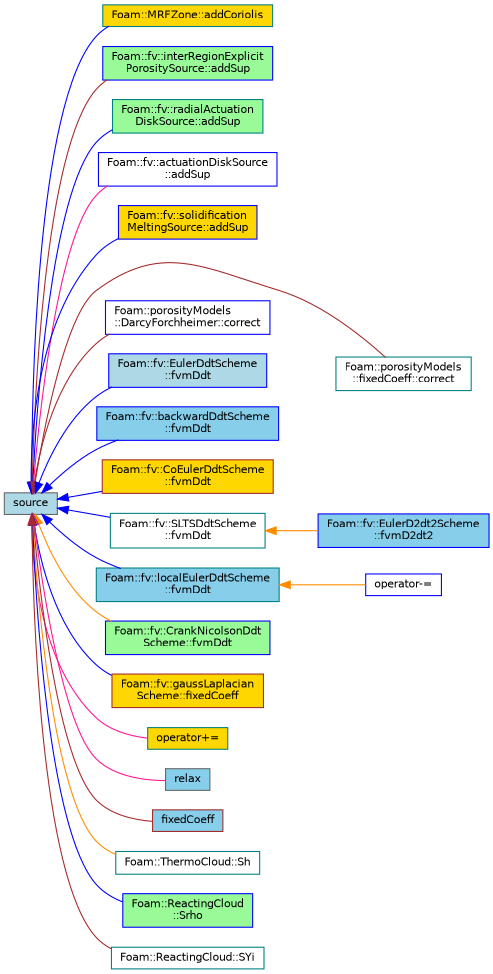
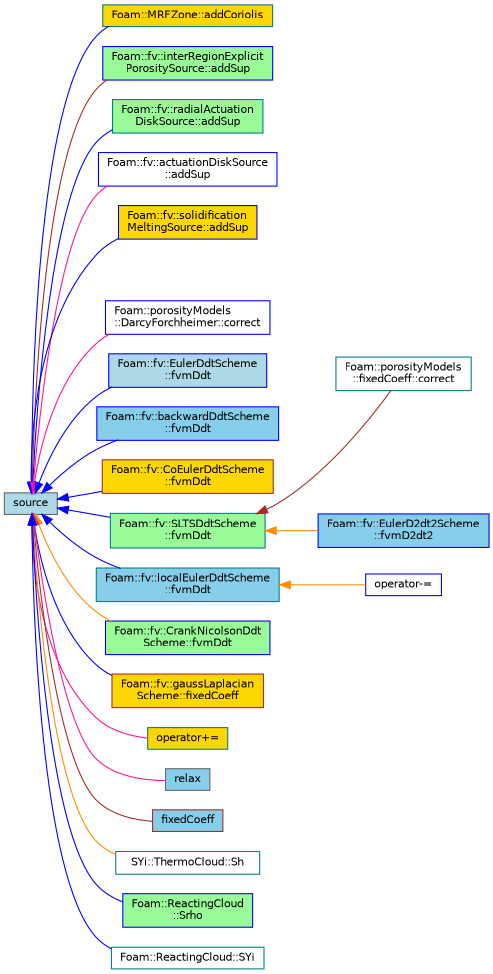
edge "Foam::porosityModels ::fixedCoeff::correct" -> "source": now "Foam::porosityModels ::fixedCoeff::correct" -> "Foam::fv::SLTSDdtScheme ::fvmDdt"
edge "Foam::porosityModels ::DarcyForchheimer::correct" -> "source": color brown -> deeppink
node "Foam::fv::SLTSDdtScheme ::fvmDdt": fillcolor white -> palegreen
edge "Foam::ReactingCloud::SYi" -> "source": color brown -> blue
node "Foam::ThermoCloud::Sh": label "Foam::ThermoCloud::Sh" -> "SYi::ThermoCloud::Sh"
